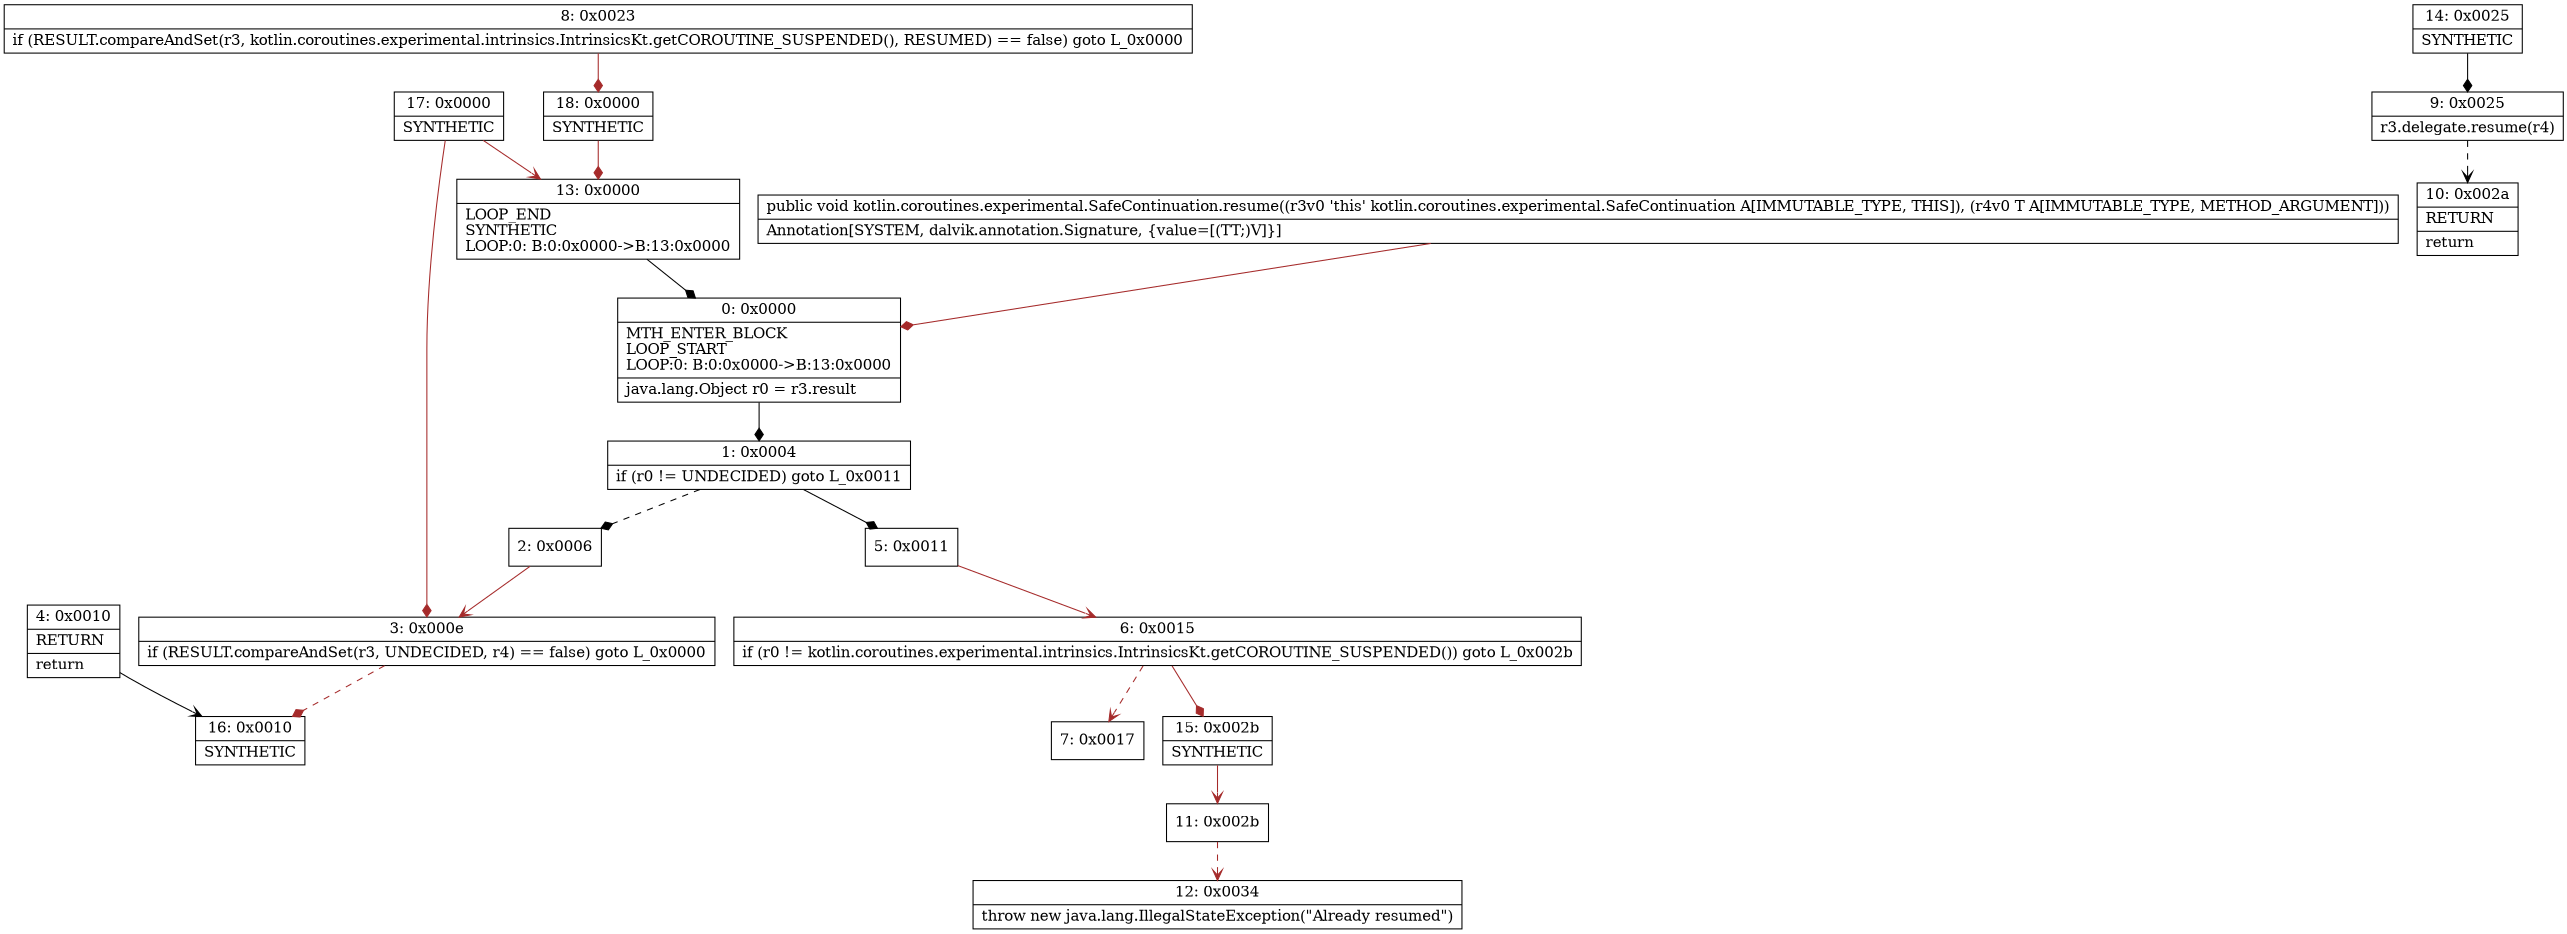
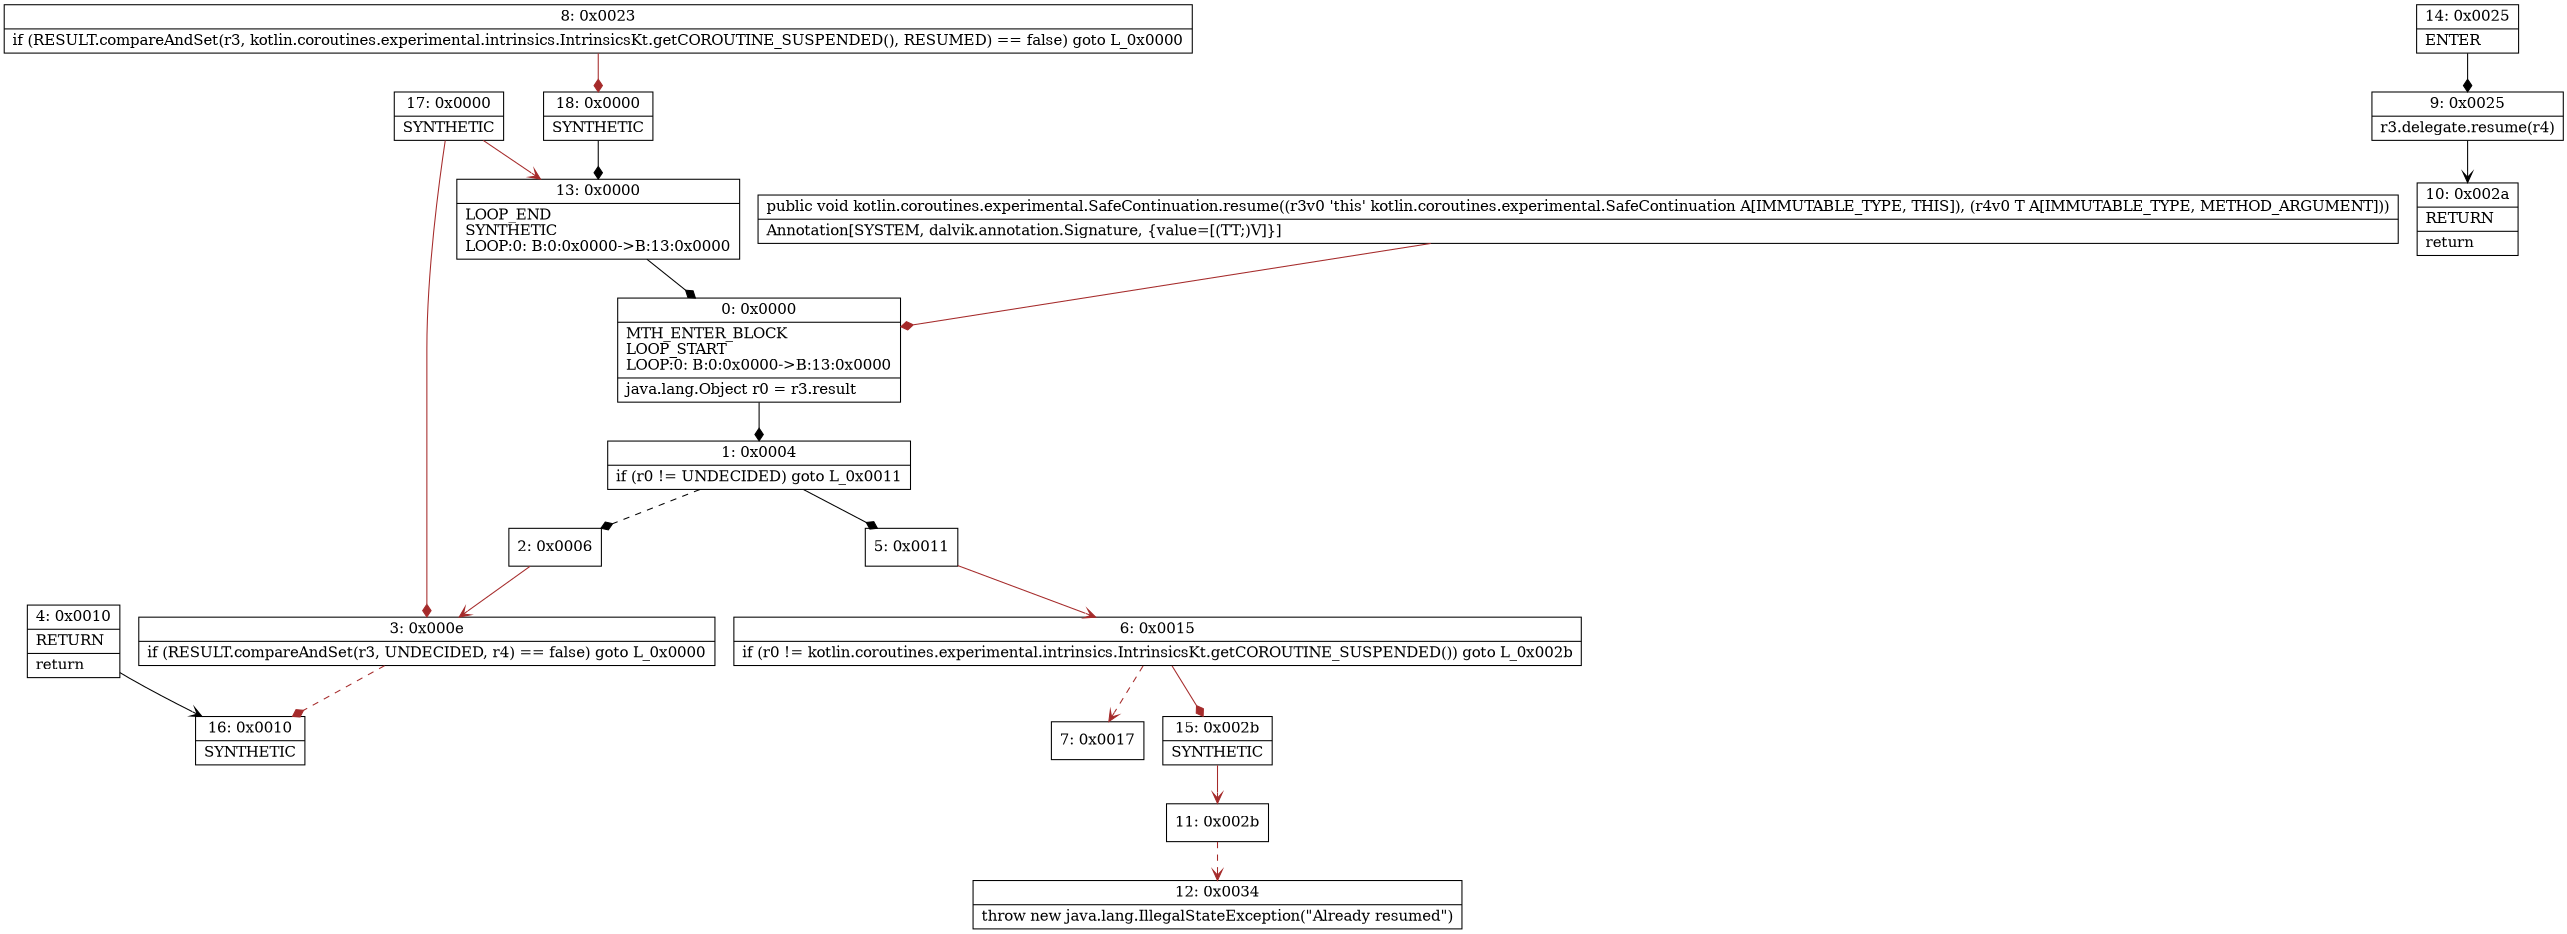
node "14: 0x0025": text "SYNTHETIC" -> "ENTER"
edge "18: 0x0000" -> "13: 0x0000": color brown -> black
edge "9: 0x0025" -> "10: 0x002a": style dashed -> solid
